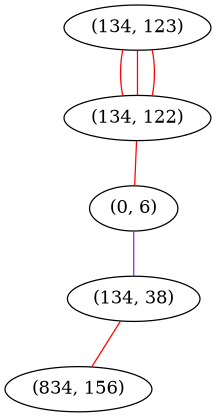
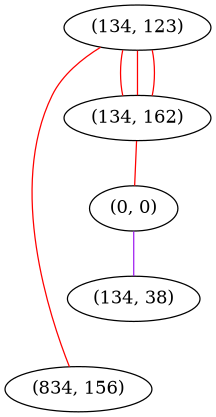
node "(134, 122)": label "(134, 122)" -> "(134, 162)"
node "(0, 6)": label "(0, 6)" -> "(0, 0)"
edge "(134, 38)" -- "(834, 156)": now "(134, 123)" -- "(834, 156)"
